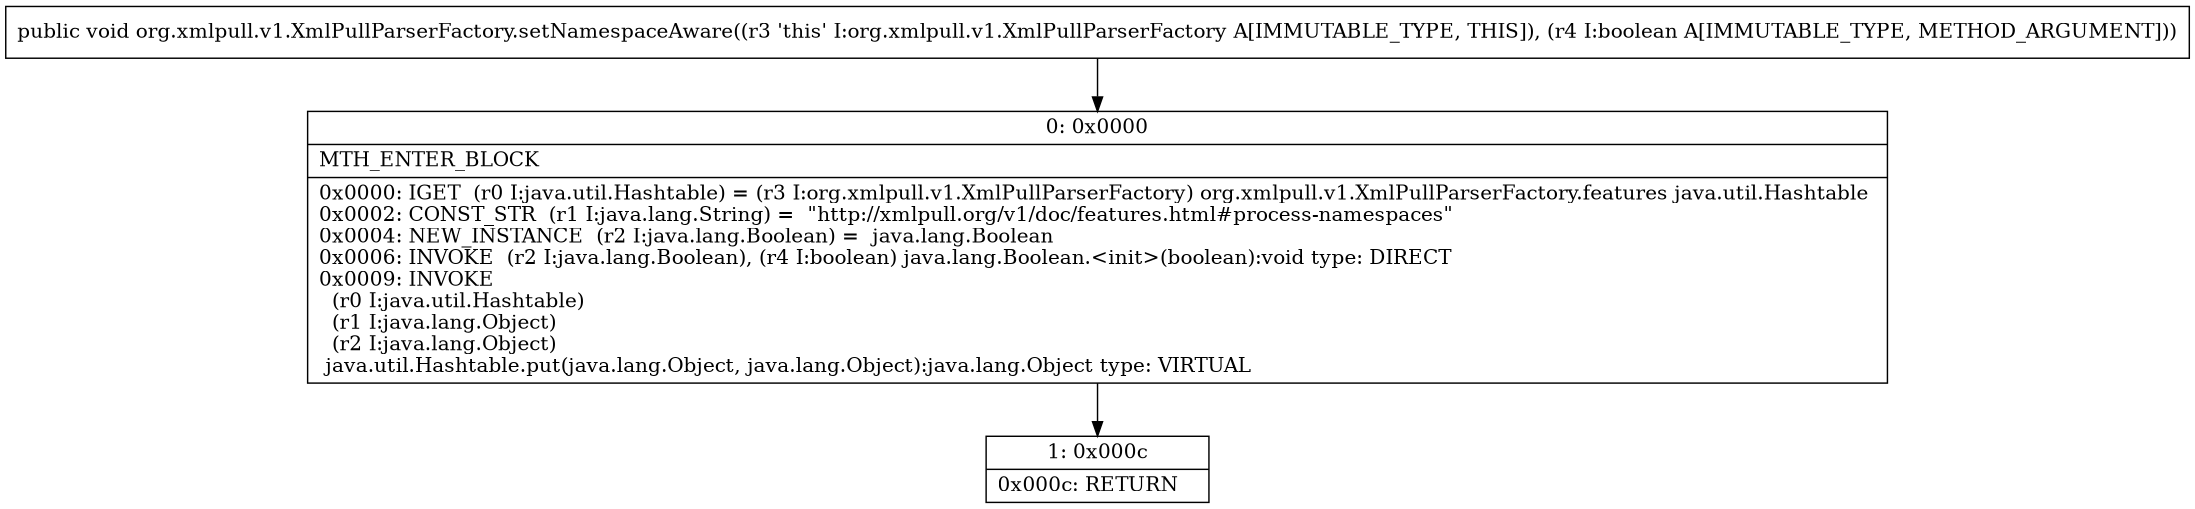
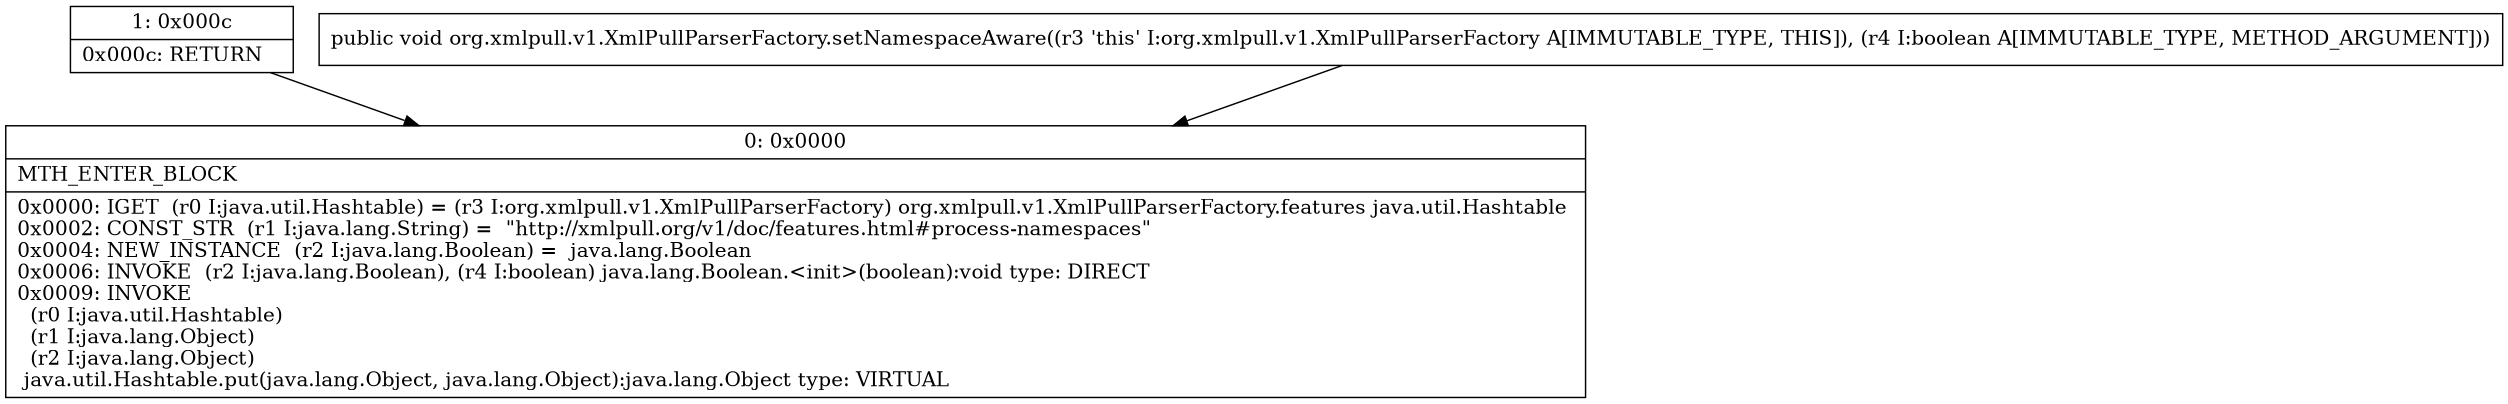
edge "0: 0x0000" -> "1: 0x000c": reversed
